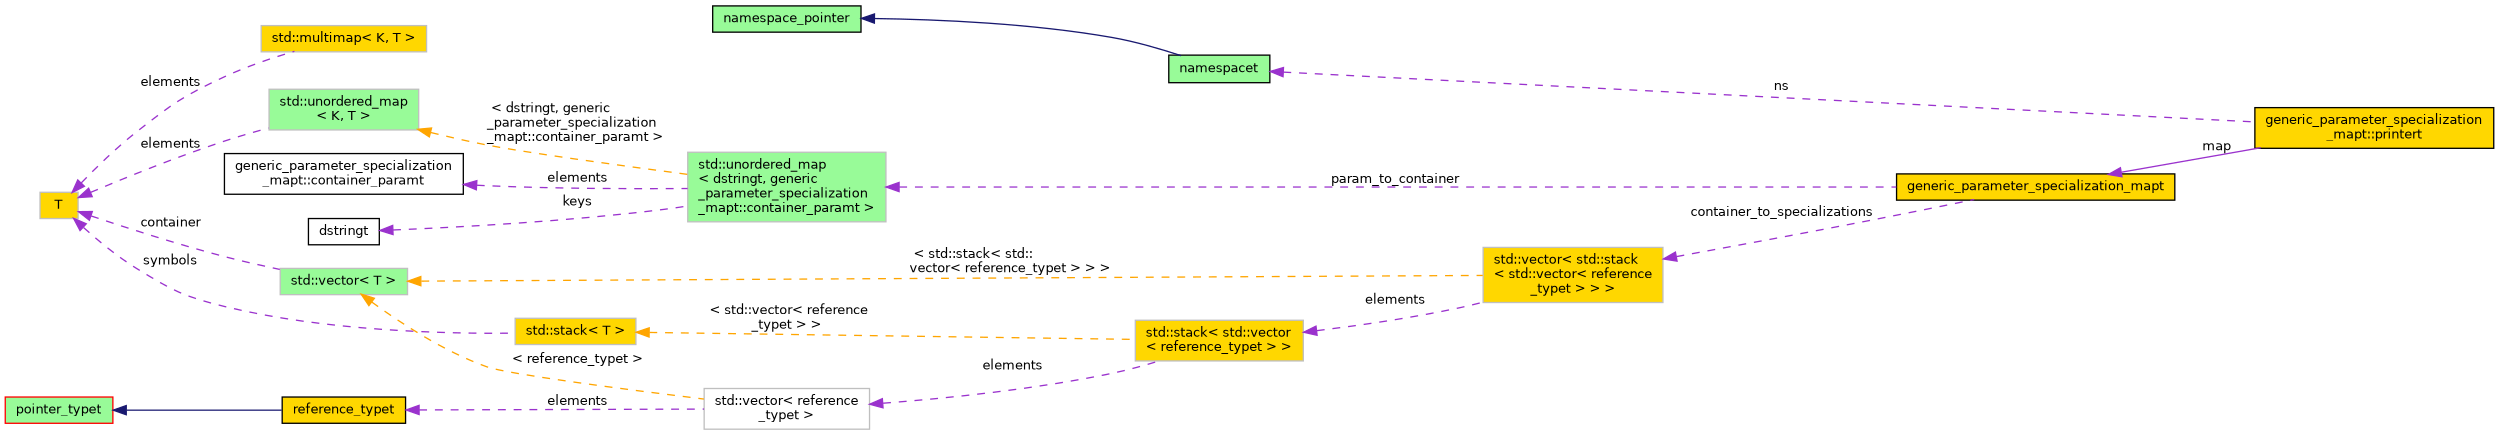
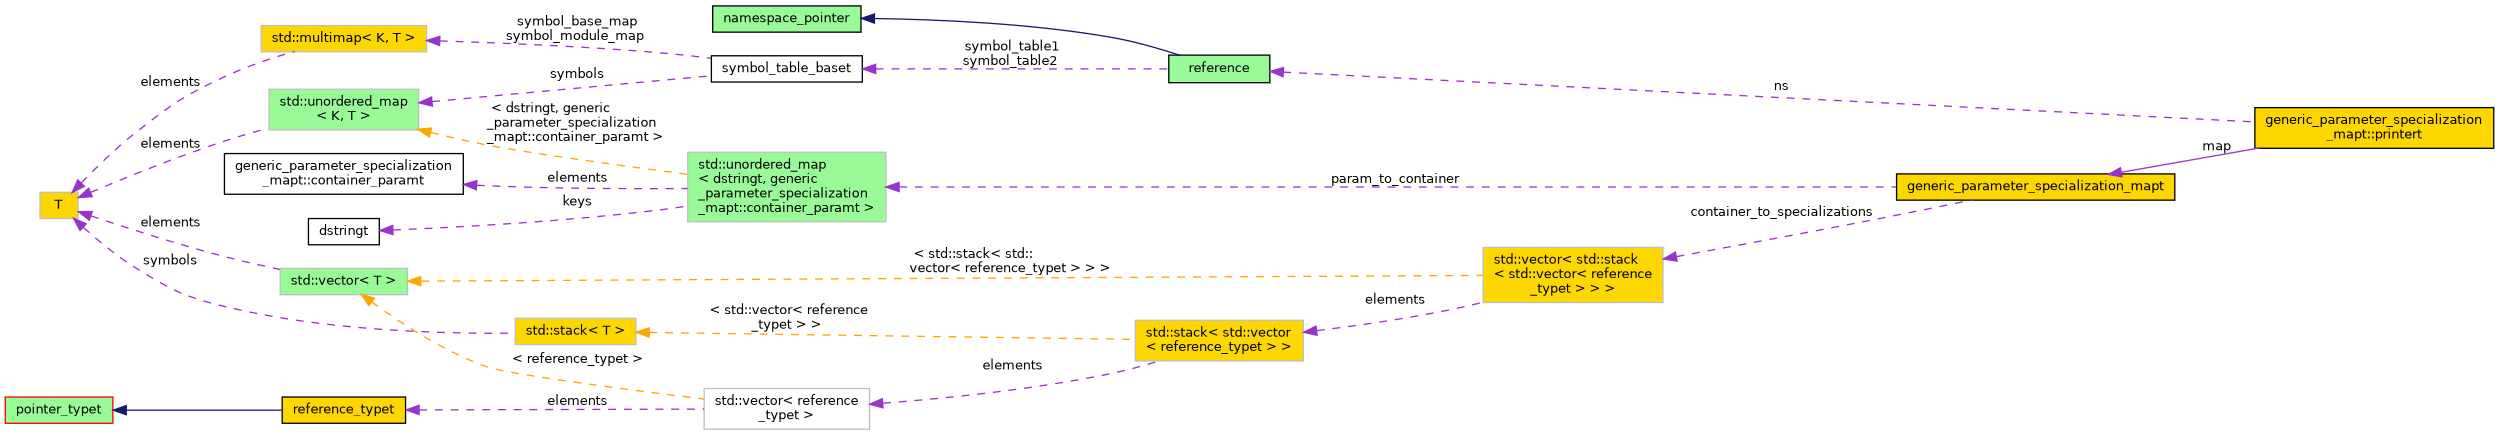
node "symbol_table_baset": added
node "namespacet": label "namespacet" -> "reference"
edge "std::vector< T >" -> "T": label " container" -> " elements"
